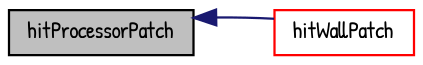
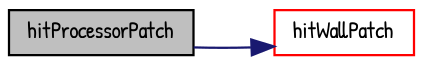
edge "hitWallPatch" -> "hitProcessorPatch": reversed
